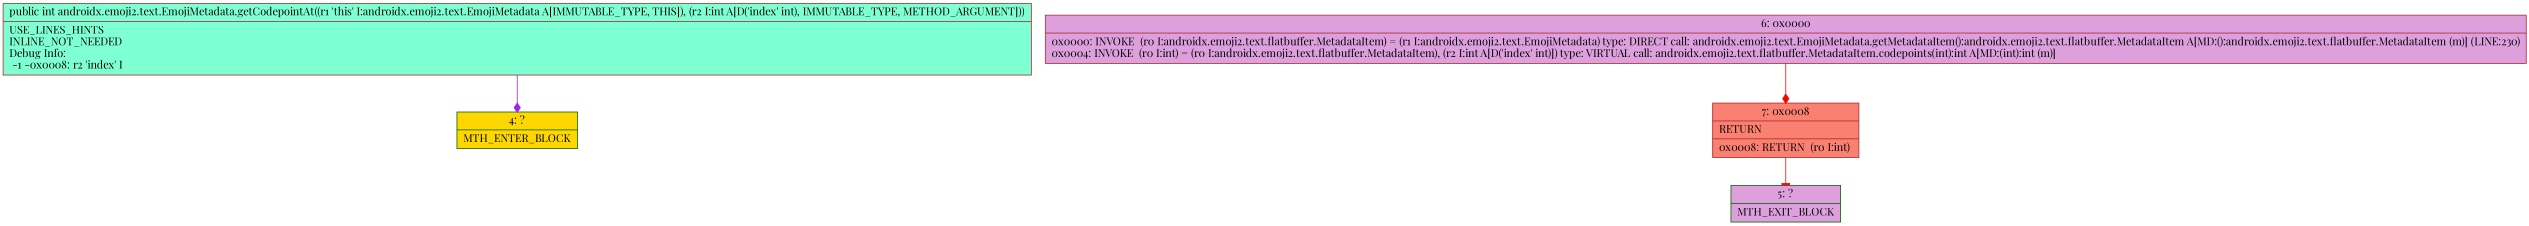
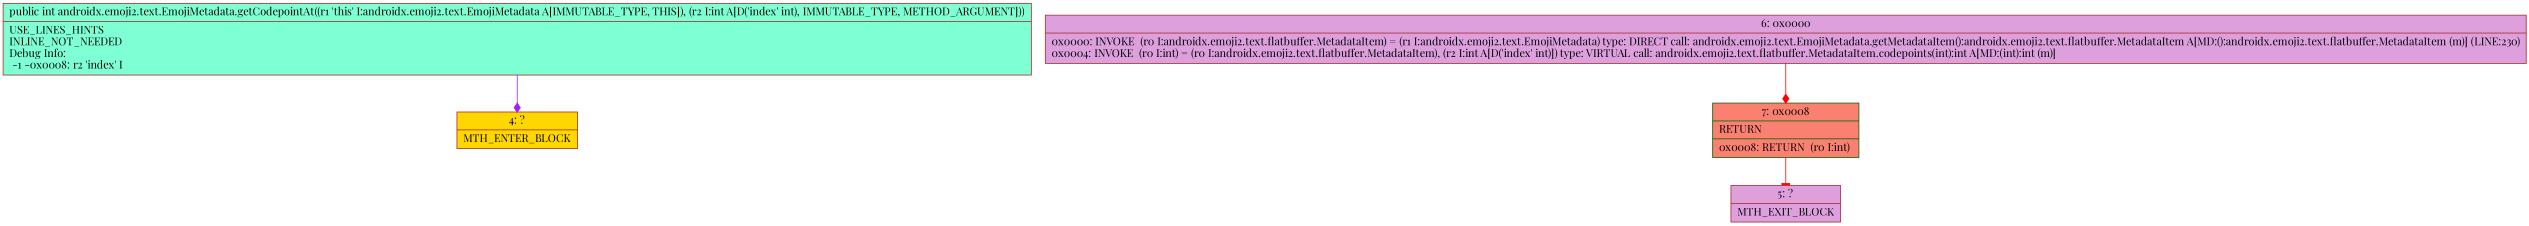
node "4: ?": color darkgreen -> brown
node "7: 0x0008": color brown -> darkgreen
node "5: ?": color darkgreen -> brown
